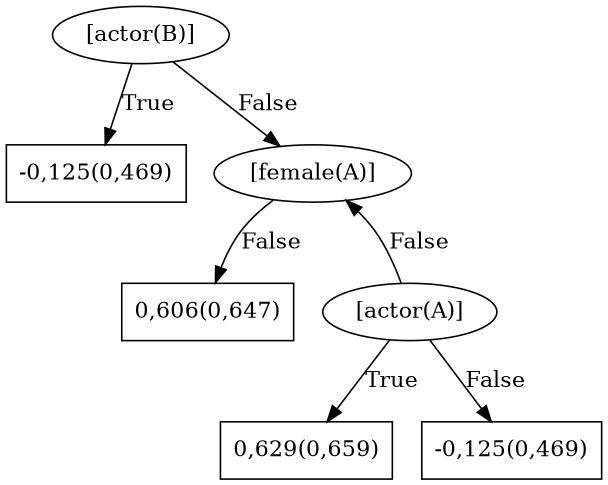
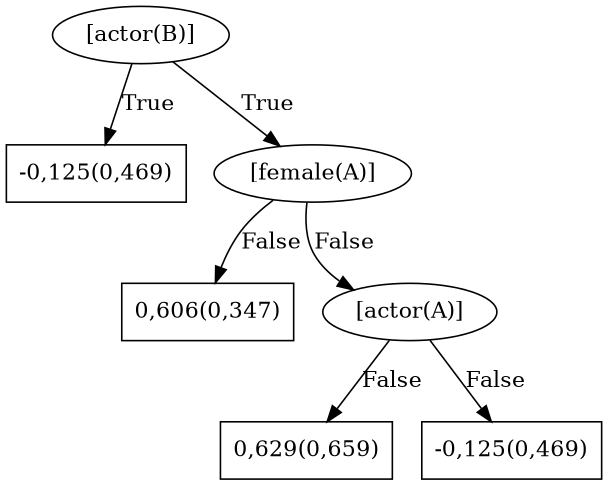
edge "[actor(B)]" -> "[female(A)]": label "False" -> "True"
edge "[actor(A)]" -> "[female(A)]": reversed
node "0,606(0,647)": label "0,606(0,647)" -> "0,606(0,347)"
edge "[actor(A)]" -> "0,629(0,659)": label "True" -> "False"
